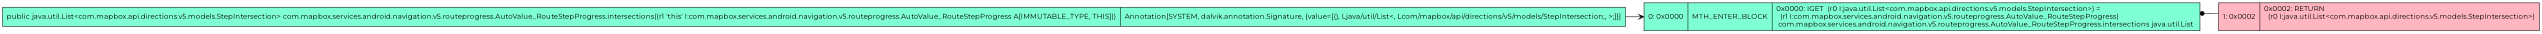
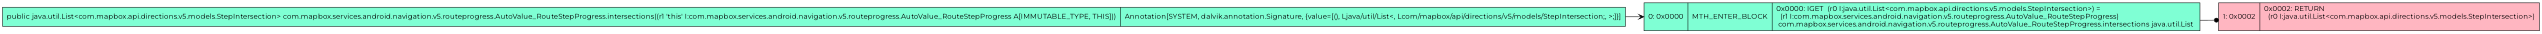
edge "1: 0x0002" -> "0: 0x0000": reversed
